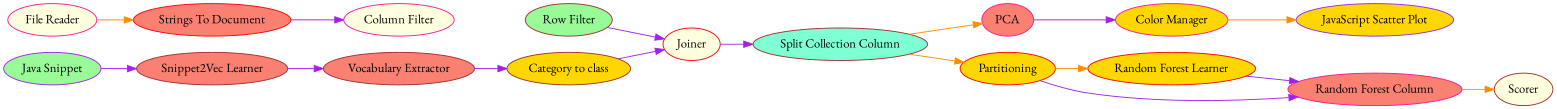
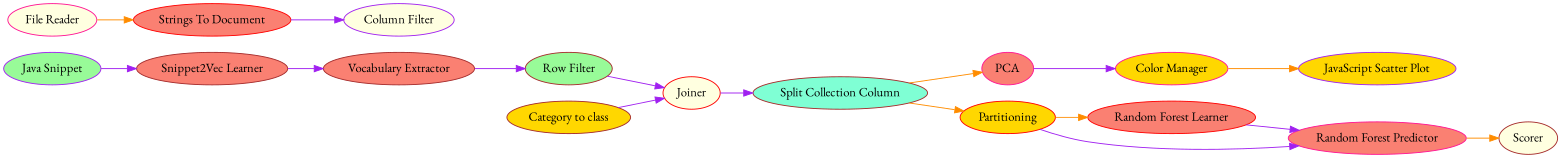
node "Column Filter": color deeppink -> purple
edge "Vocabulary Extractor" -> "Category to class": now "Vocabulary Extractor" -> "Row Filter"
node "Random Forest Learner": fillcolor gold -> salmon
node "Random Forest Column": label "Random Forest Column" -> "Random Forest Predictor"
